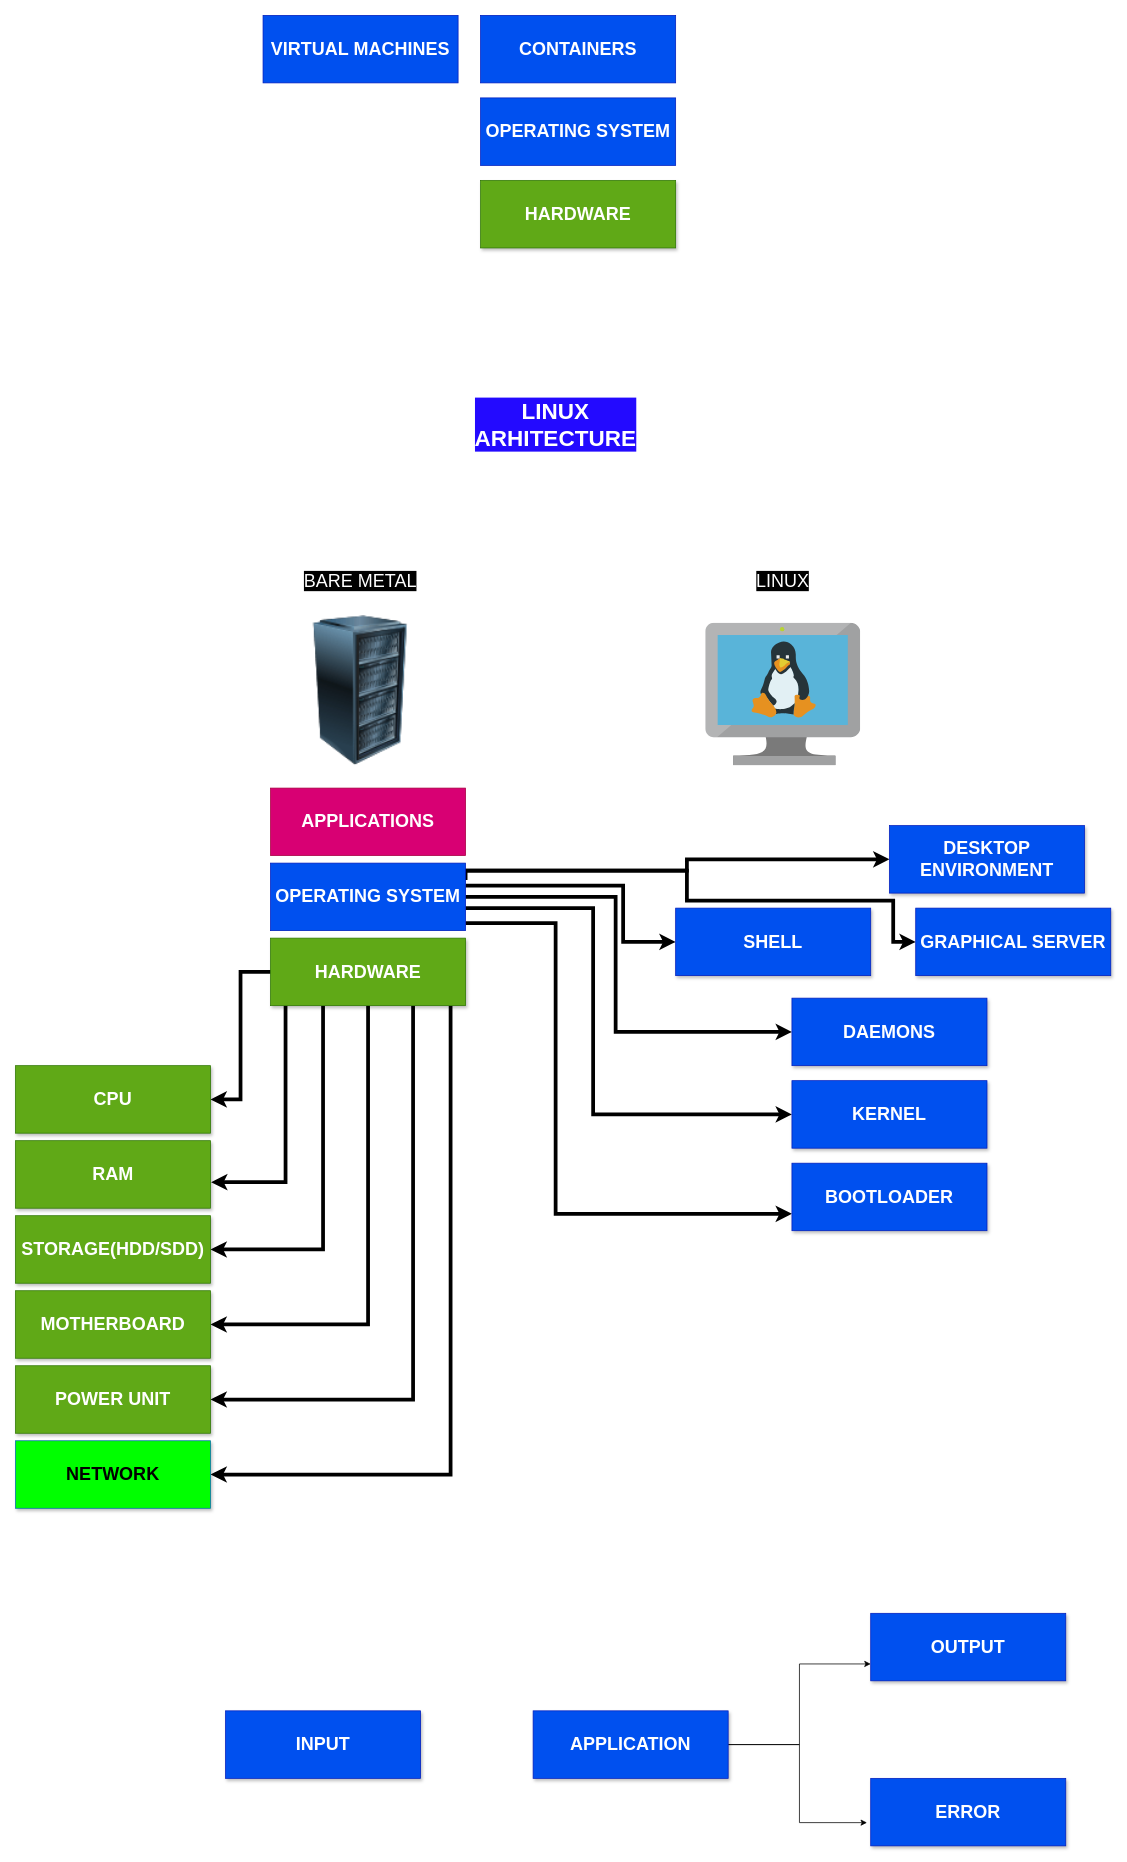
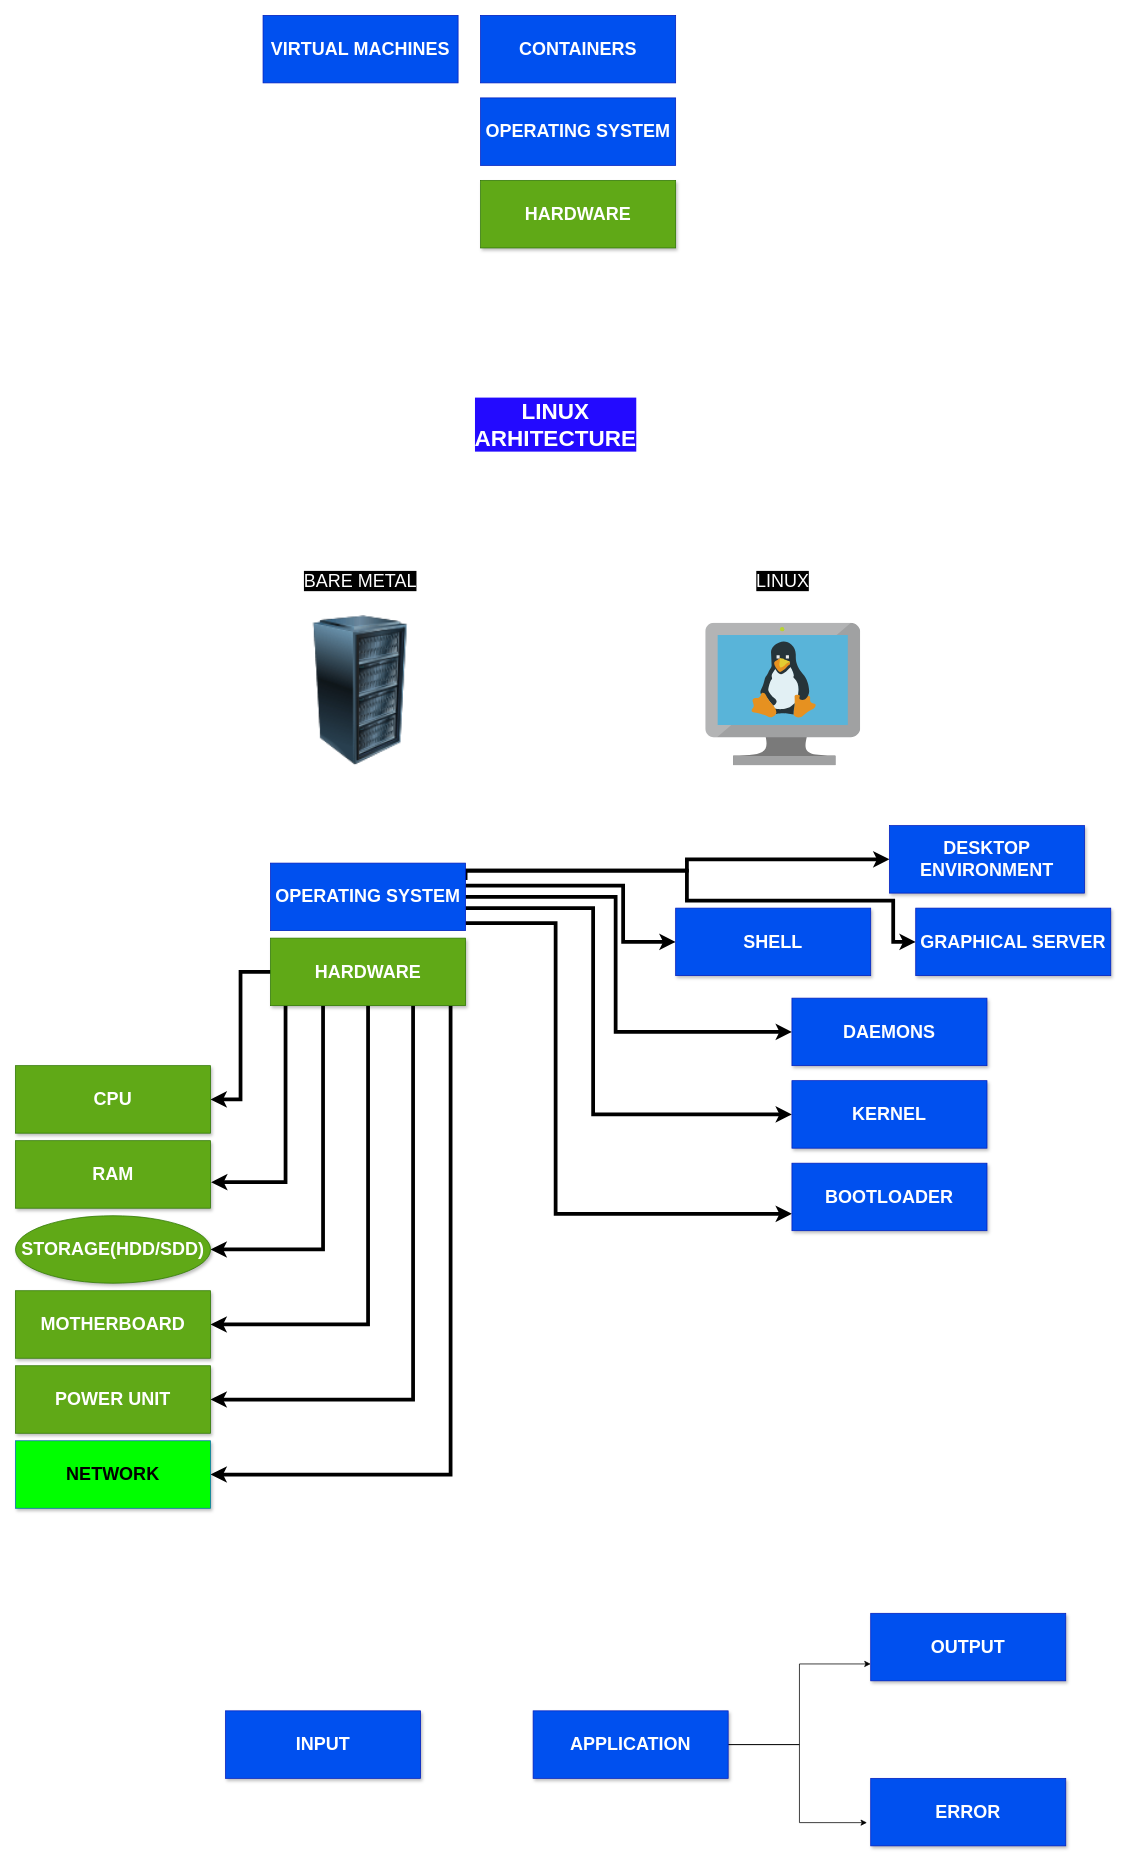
node "APPLICATIONS": removed
node "STORAGE(HDD/SDD)": shape rectangle -> ellipse
